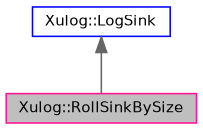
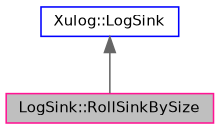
node "Xulog::RollSinkBySize": label "Xulog::RollSinkBySize" -> "LogSink::RollSinkBySize"
